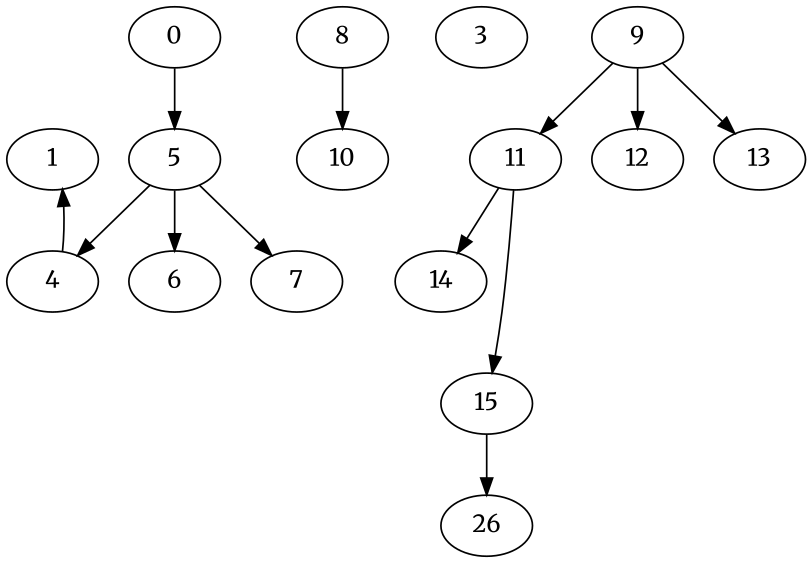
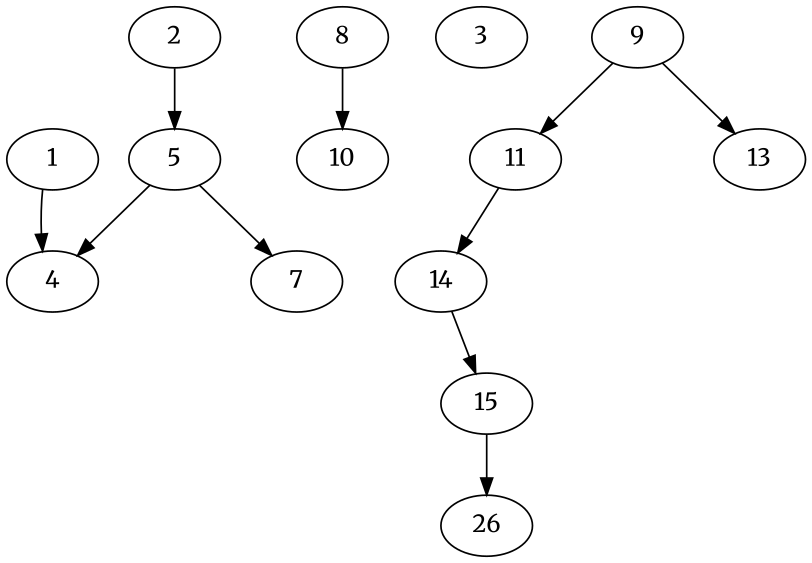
node "0": label "0" -> "2"
node "12": removed
edge "4" -> "1": reversed
edge "11" -> "15": now "14" -> "15"
node "6": removed
